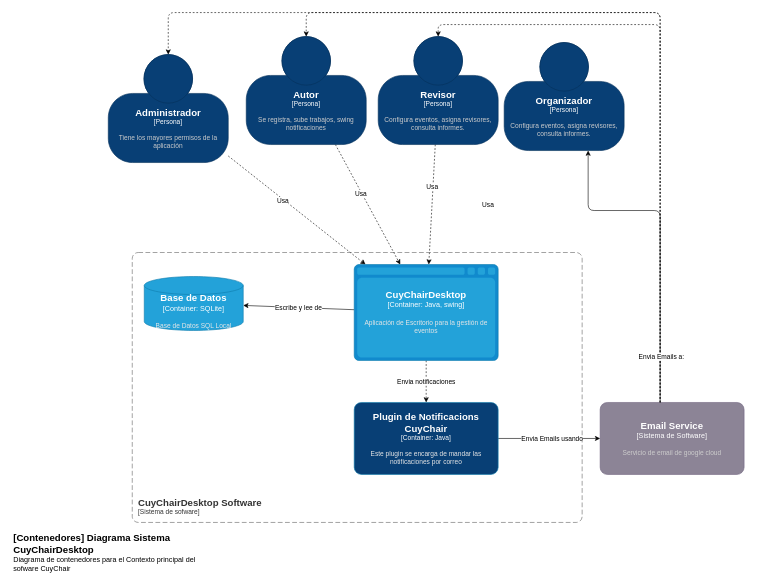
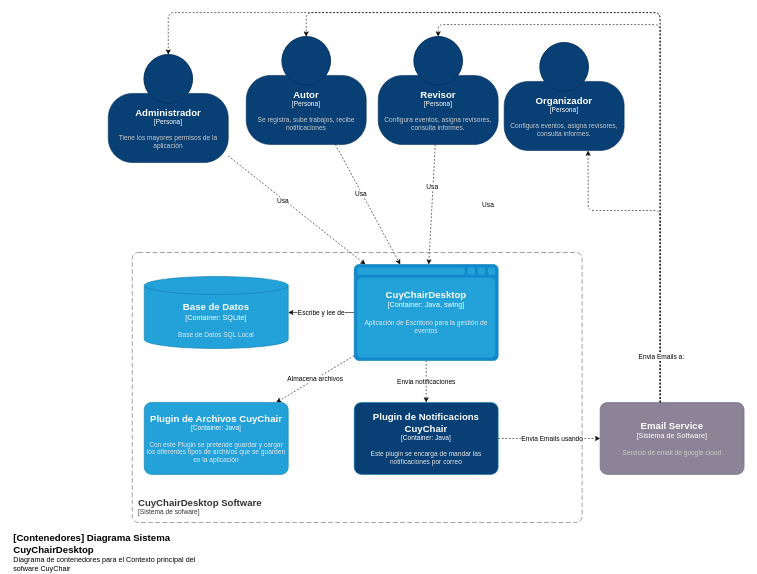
node "Autor [Persona] Se registra, sube trabajos, swing notificaciones": label "Autor [Persona] Se registra, sube trabajos, swing notificaciones" -> "Autor [Persona] Se registra, sube trabajos, recibe notificaciones"
edge "Email Service [Sistema de Software] Servicio de email de google cloud" -> "Organizador [Persona] Configura eventos, asigna revisores, consulta informes.": style solid -> dashed
node "Base de Datos [Container: SQLite] Base de Datos SQL Local": size 99x54 -> 144x72
edge "CuyChairDesktop [Container: Java, swing] Aplicación de Escritorio para la gestión de eventos" -> "Plugin de Archivos CuyChair [Container: Java] Con este Plugin se pretende guardar y cargar los diferentes tipos de archivos que se guarden en la aplicación": added, label "Almacena archivos"
node "Plugin de Archivos CuyChair [Container: Java] Con este Plugin se pretende guardar y cargar los diferentes tipos de archivos que se guarden en la aplicación": added
edge "Plugin de Notificacions CuyChair [Container: Java] Este plugin se encarga de mandar las notificaciones por correo" -> "Email Service [Sistema de Software] Servicio de email de google cloud": style solid -> dashed
